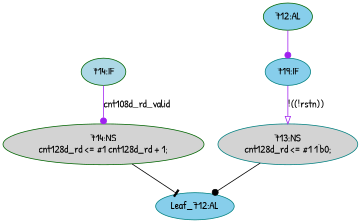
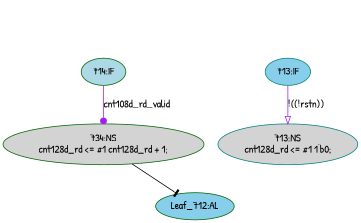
node "712:AL": removed
node "719:IF": label "719:IF" -> "713:IF"
node "714:NS cnt128d_rd <= #1 cnt128d_rd + 1;": label "714:NS cnt128d_rd <= #1 cnt128d_rd + 1;" -> "734:NS cnt128d_rd <= #1 cnt128d_rd + 1;"
edge "713:NS cnt128d_rd <= #1 1'b0;" -> "Leaf_712:AL": removed
node "Leaf_712:AL": color teal -> darkgreen
